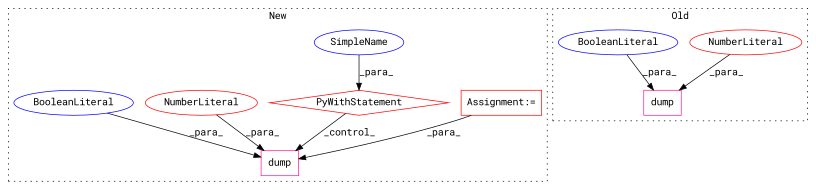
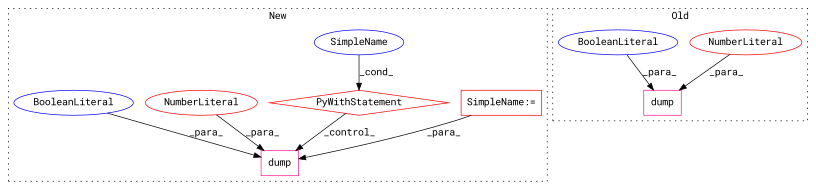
edge "SimpleName" -> "PyWithStatement": label "_para_" -> "_cond_"
node "Assignment:=": label "Assignment:=" -> "SimpleName:="
